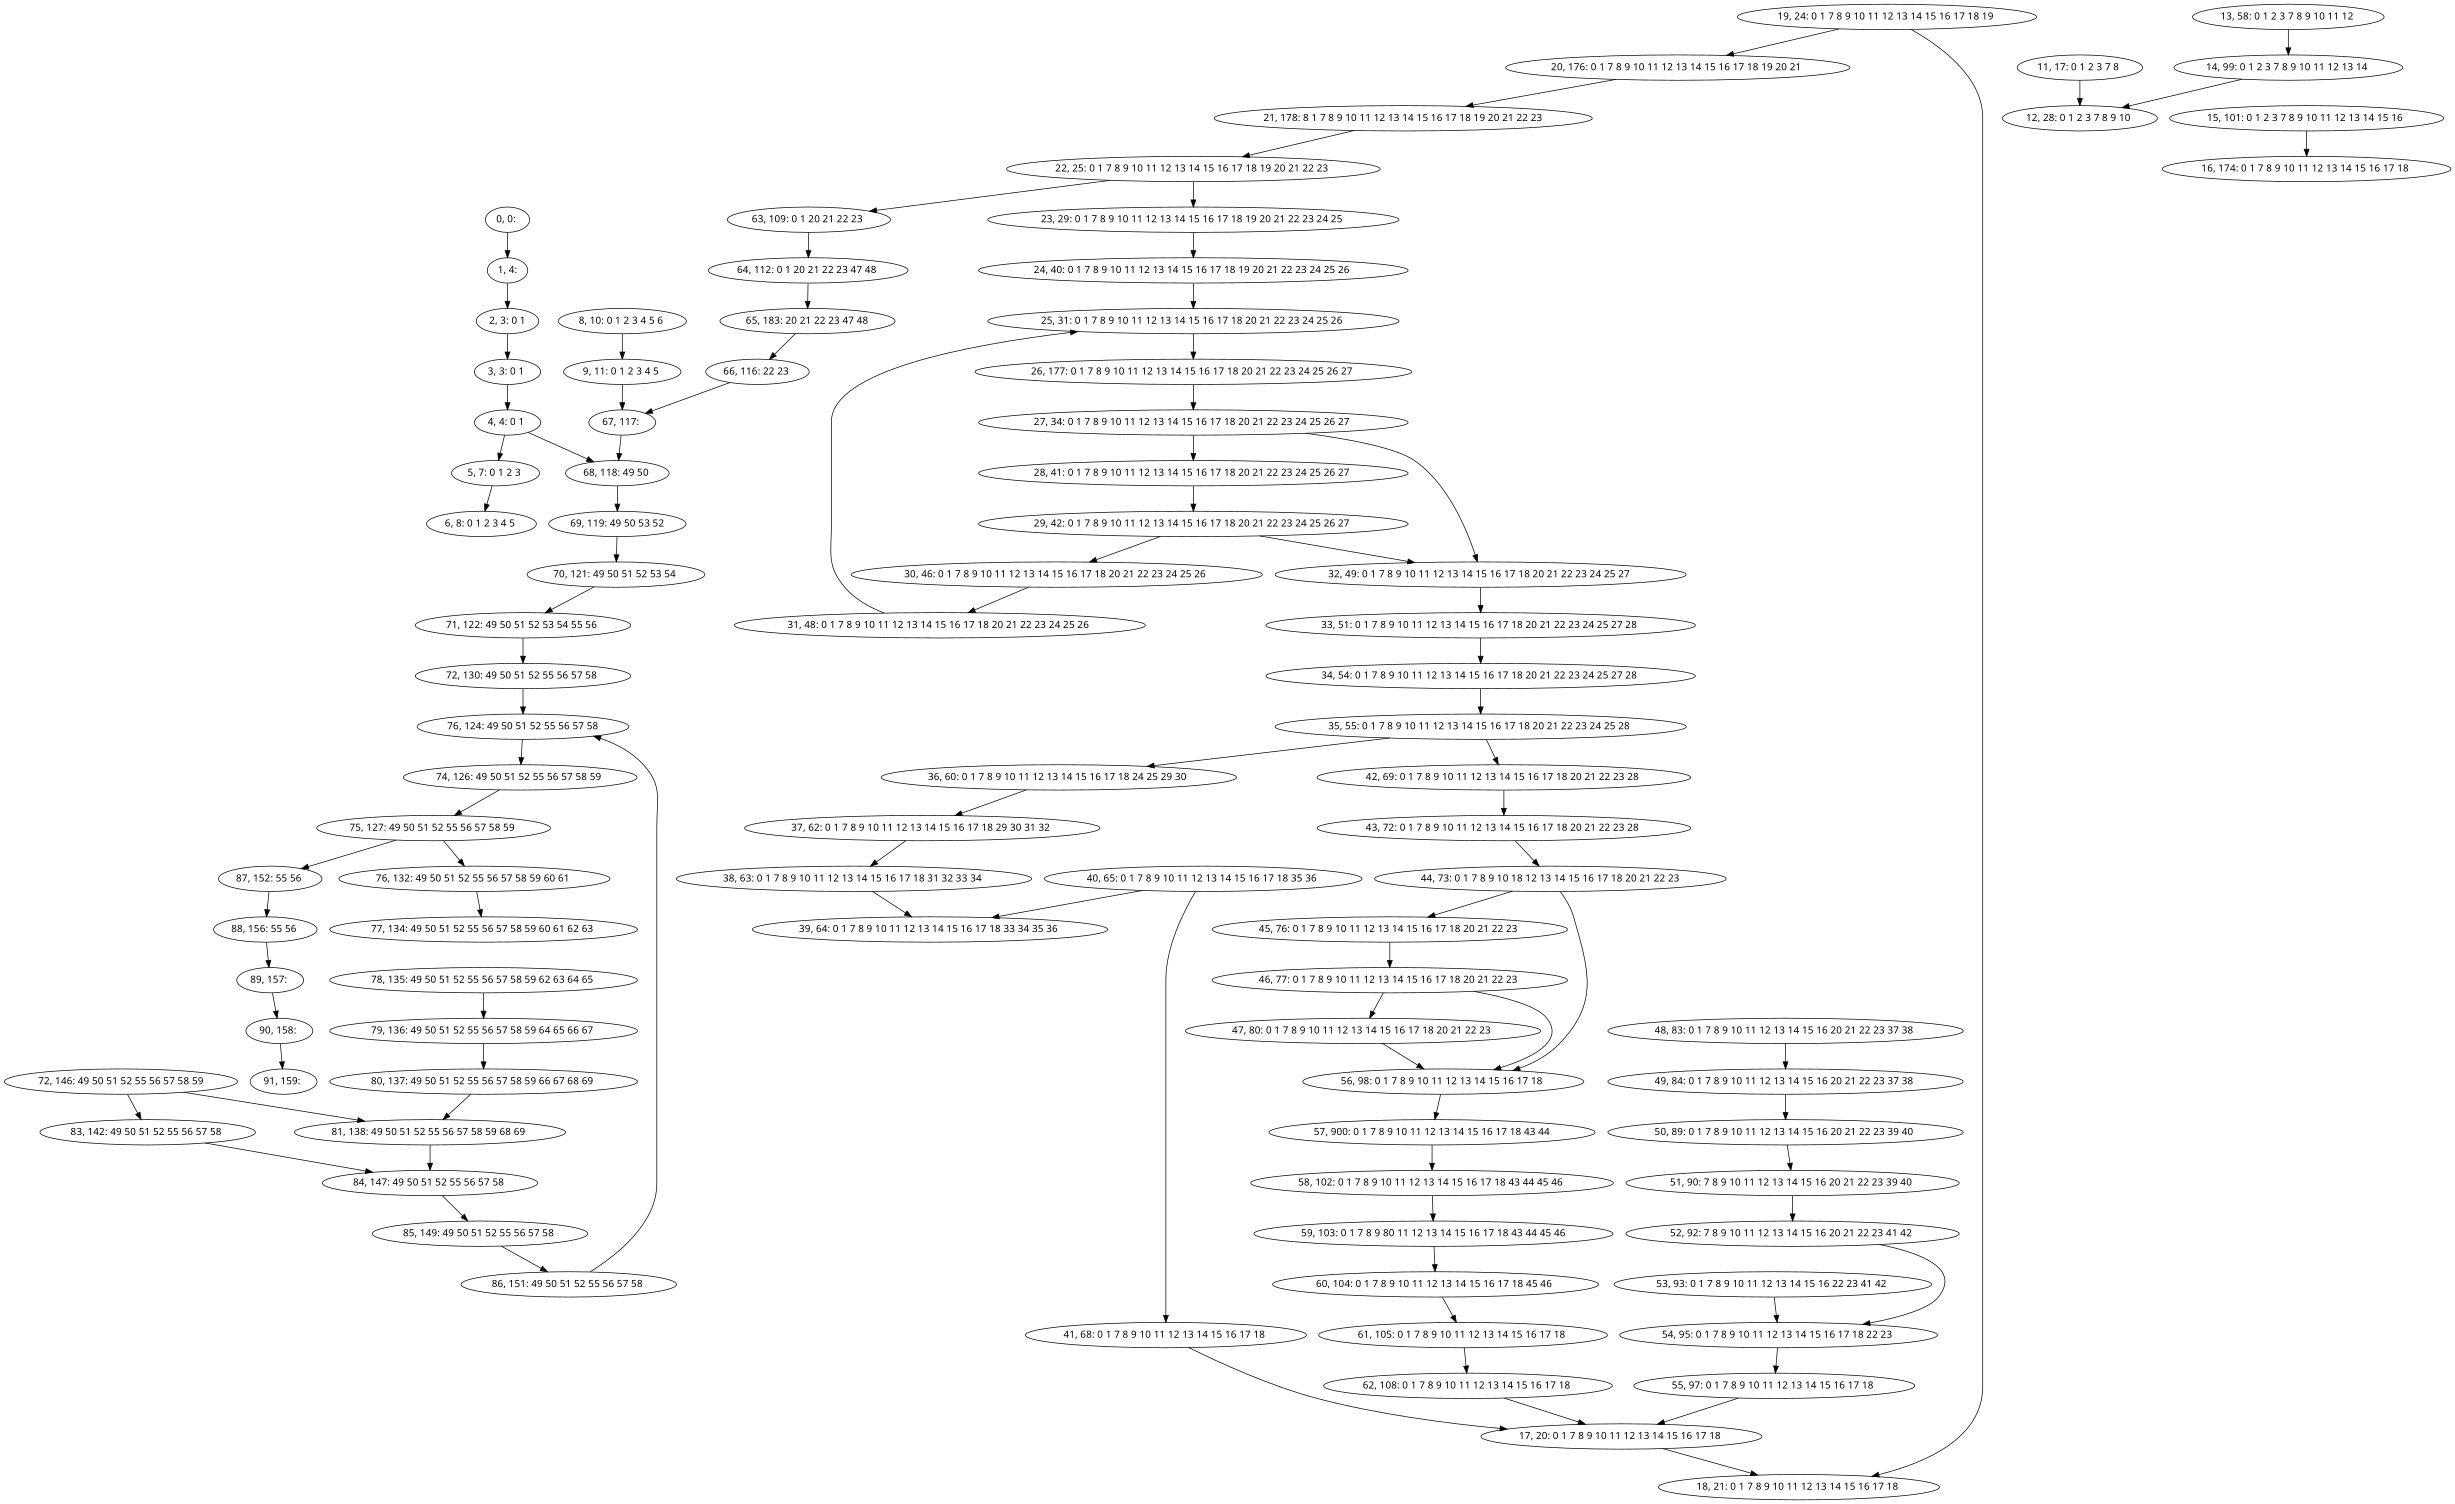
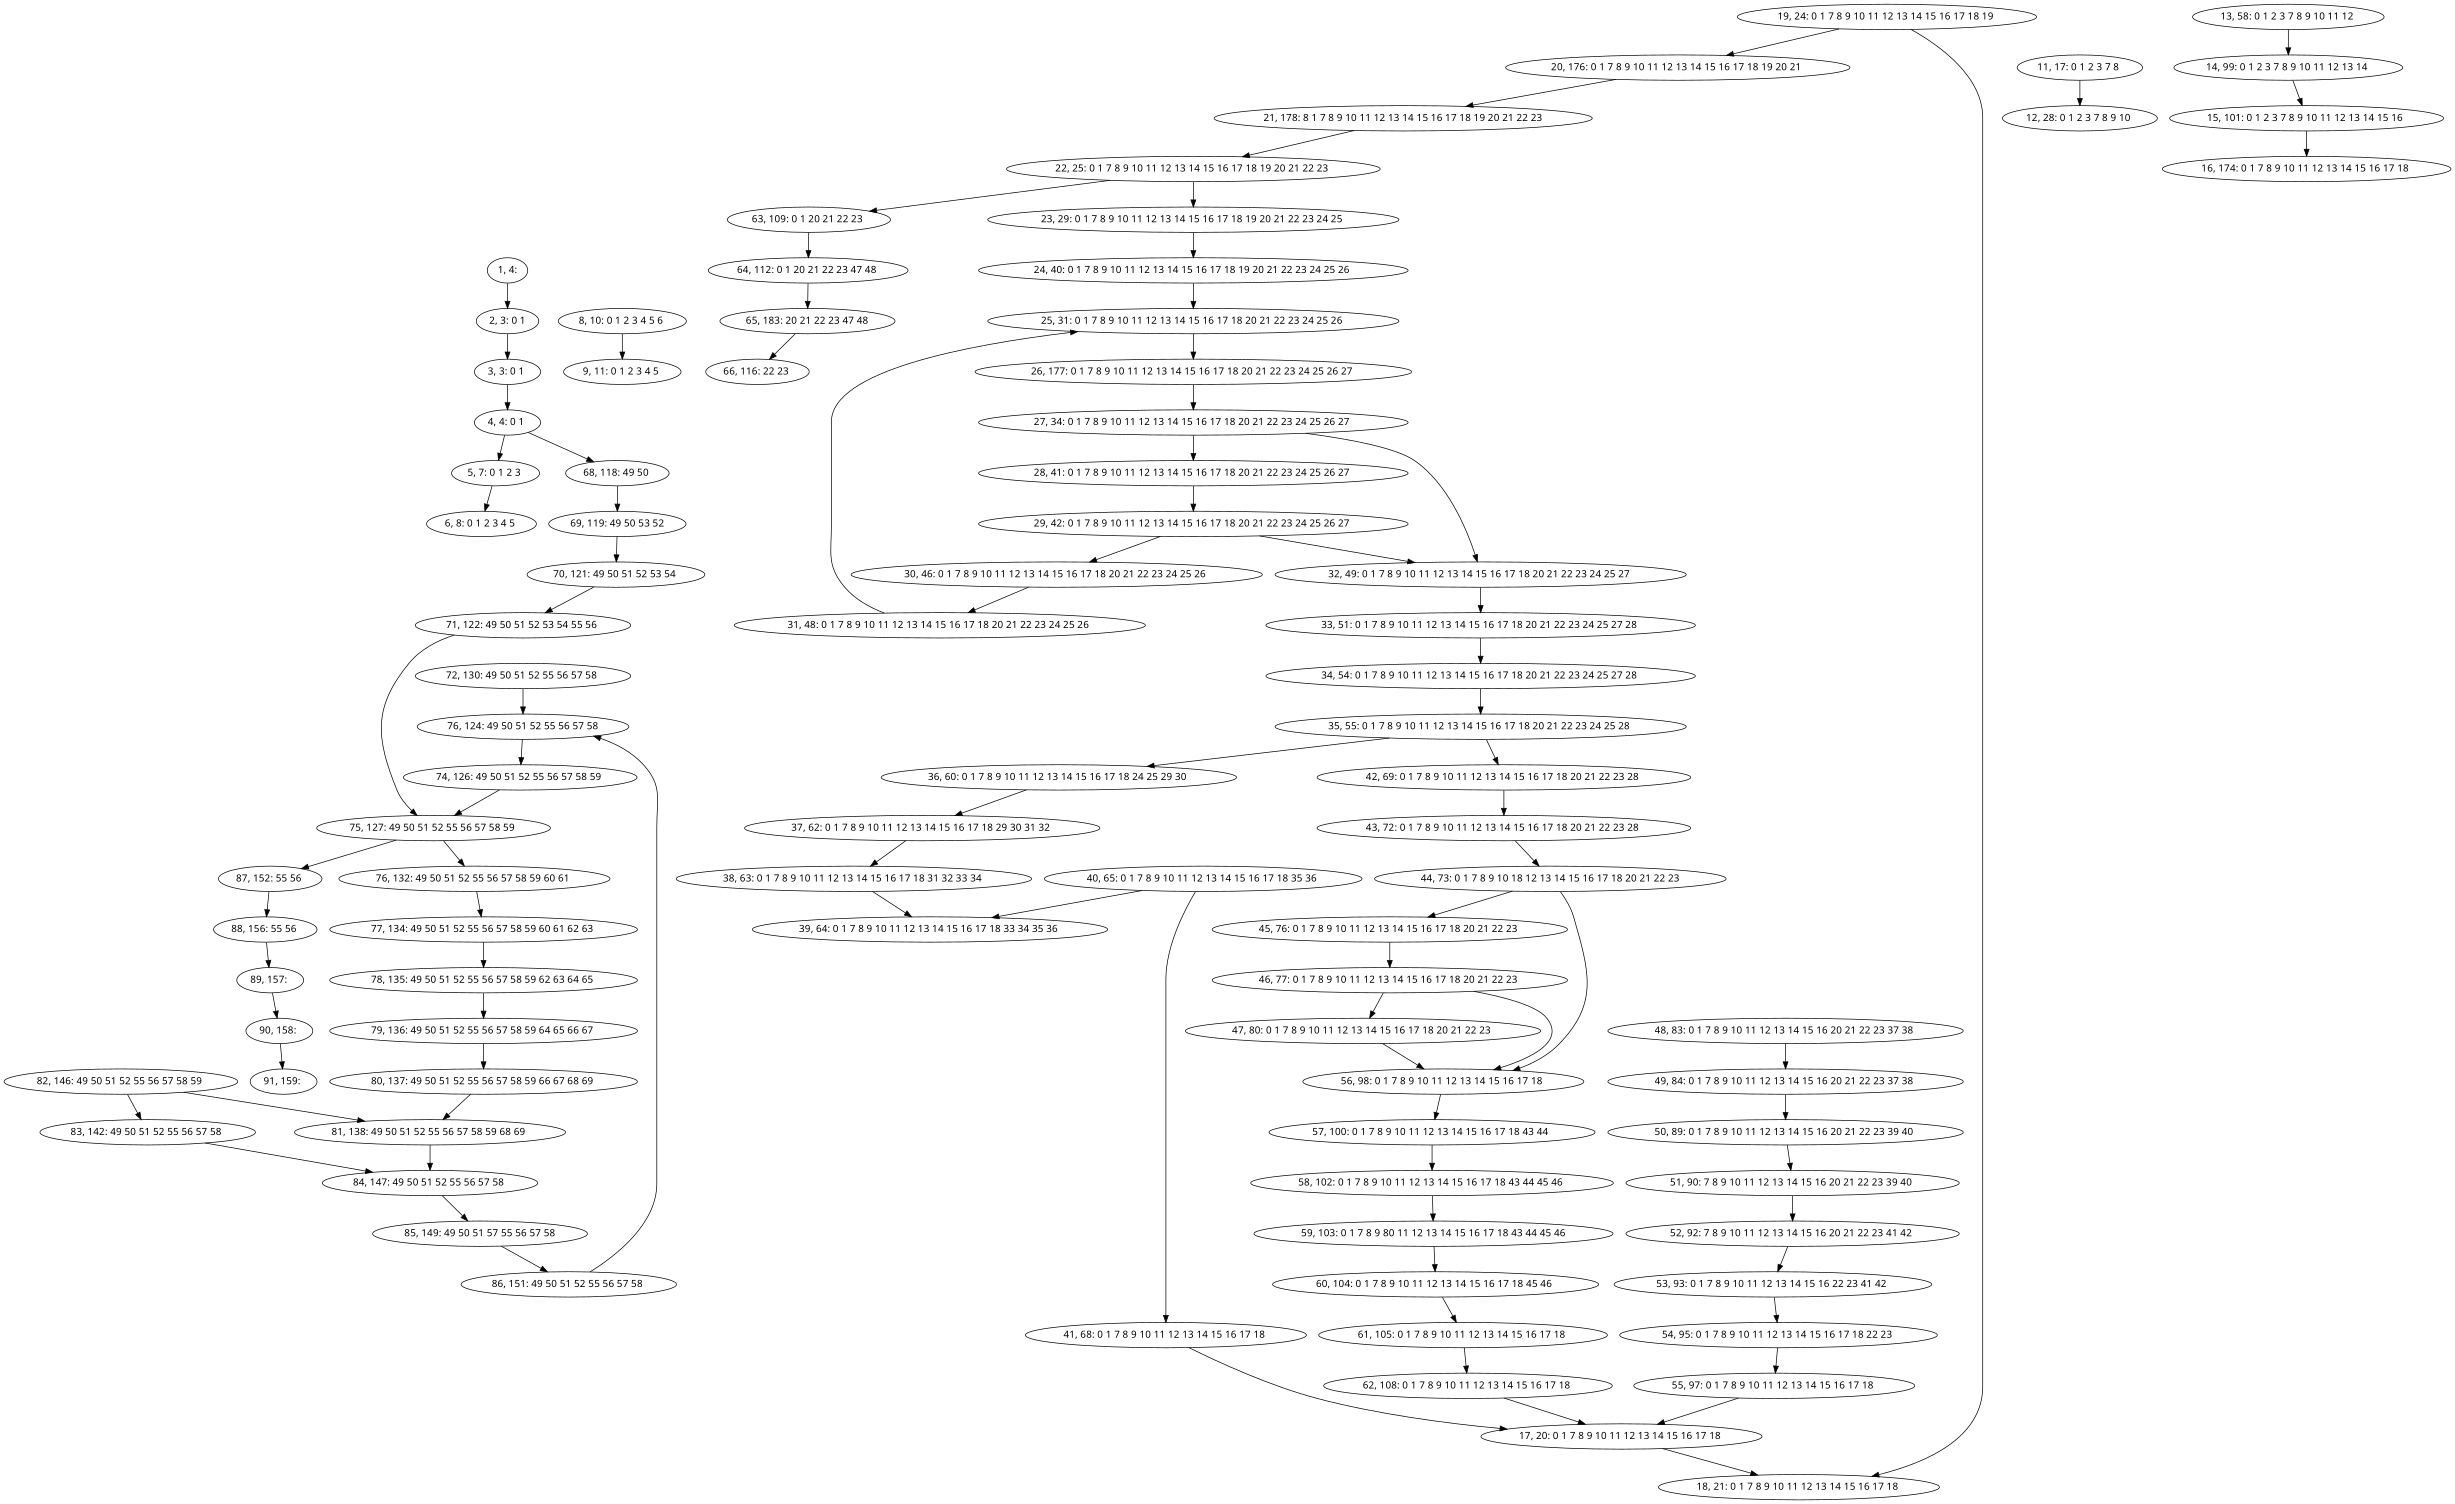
edge "14, 99: 0 1 2 3 7 8 9 10 11 12 13 14" -> "12, 28: 0 1 2 3 7 8 9 10": now "14, 99: 0 1 2 3 7 8 9 10 11 12 13 14" -> "15, 101: 0 1 2 3 7 8 9 10 11 12 13 14 15 16"
node "0, 0:": removed
node "67, 117:": removed
edge "71, 122: 49 50 51 52 53 54 55 56" -> "72, 130: 49 50 51 52 55 56 57 58": now "71, 122: 49 50 51 52 53 54 55 56" -> "75, 127: 49 50 51 52 55 56 57 58 59"
edge "77, 134: 49 50 51 52 55 56 57 58 59 60 61 62 63" -> "78, 135: 49 50 51 52 55 56 57 58 59 62 63 64 65": added
node "72, 146: 49 50 51 52 55 56 57 58 59": label "72, 146: 49 50 51 52 55 56 57 58 59" -> "82, 146: 49 50 51 52 55 56 57 58 59"
node "57, 900: 0 1 7 8 9 10 11 12 13 14 15 16 17 18 43 44": label "57, 900: 0 1 7 8 9 10 11 12 13 14 15 16 17 18 43 44" -> "57, 100: 0 1 7 8 9 10 11 12 13 14 15 16 17 18 43 44"
node "85, 149: 49 50 51 52 55 56 57 58": label "85, 149: 49 50 51 52 55 56 57 58" -> "85, 149: 49 50 51 57 55 56 57 58"
edge "52, 92: 7 8 9 10 11 12 13 14 15 16 20 21 22 23 41 42" -> "54, 95: 0 1 7 8 9 10 11 12 13 14 15 16 17 18 22 23": now "52, 92: 7 8 9 10 11 12 13 14 15 16 20 21 22 23 41 42" -> "53, 93: 0 1 7 8 9 10 11 12 13 14 15 16 22 23 41 42"
